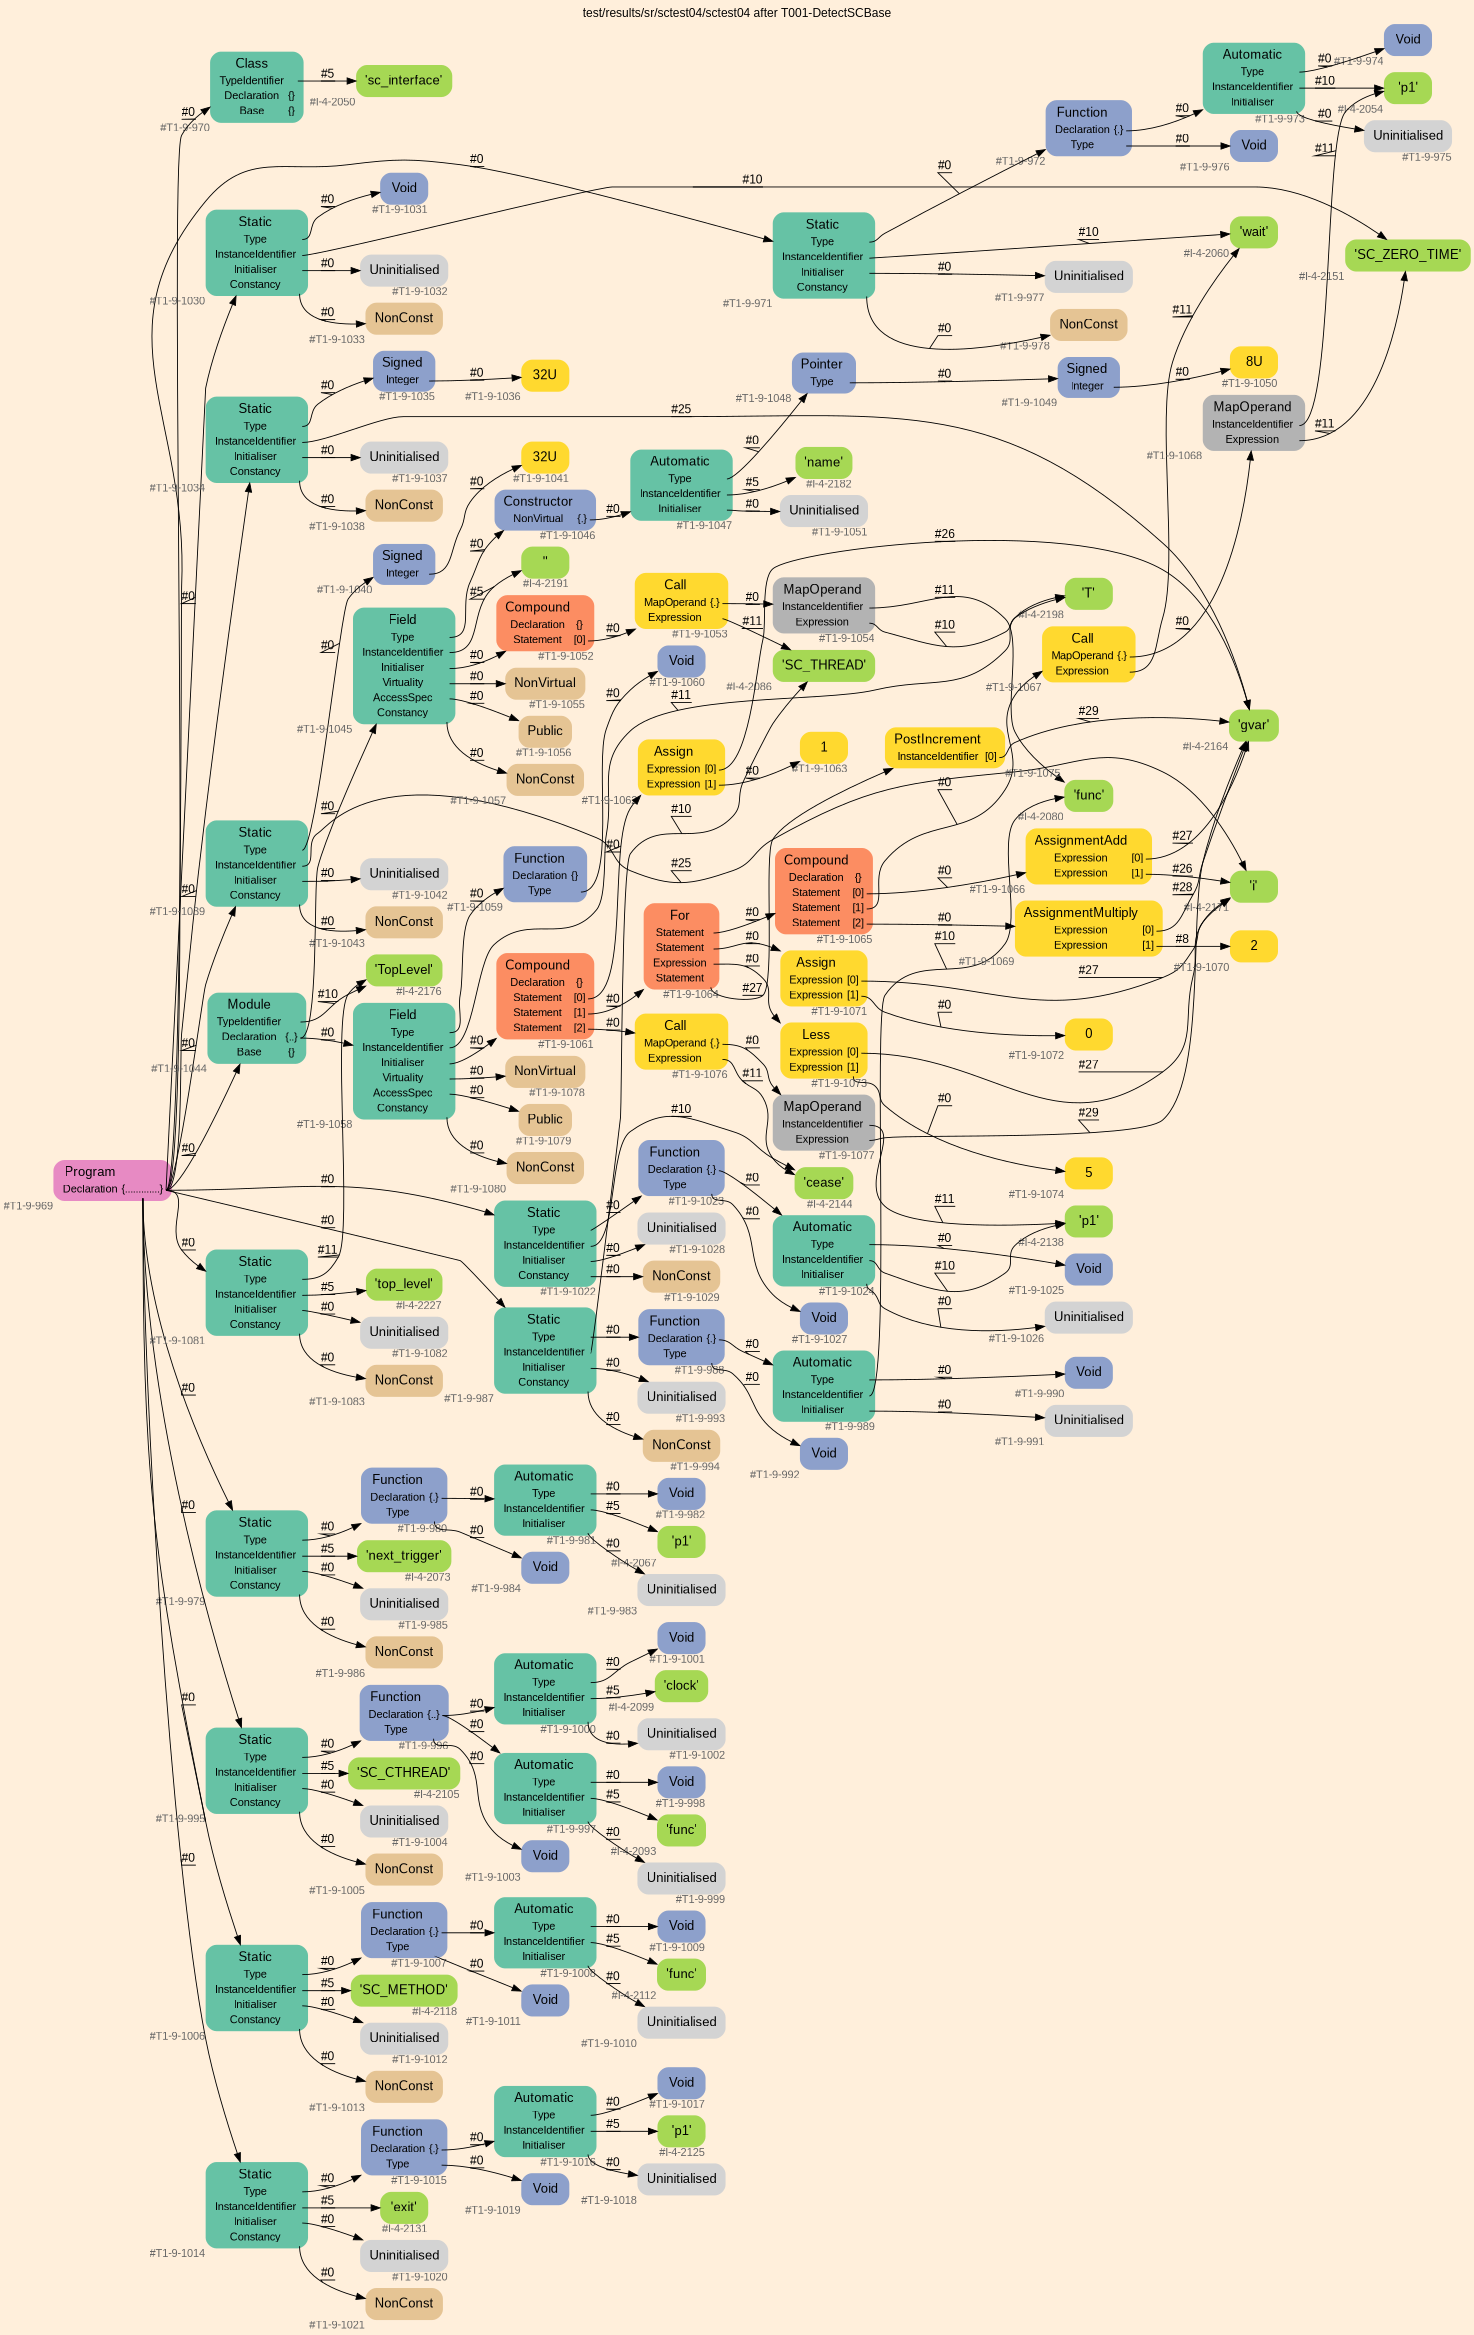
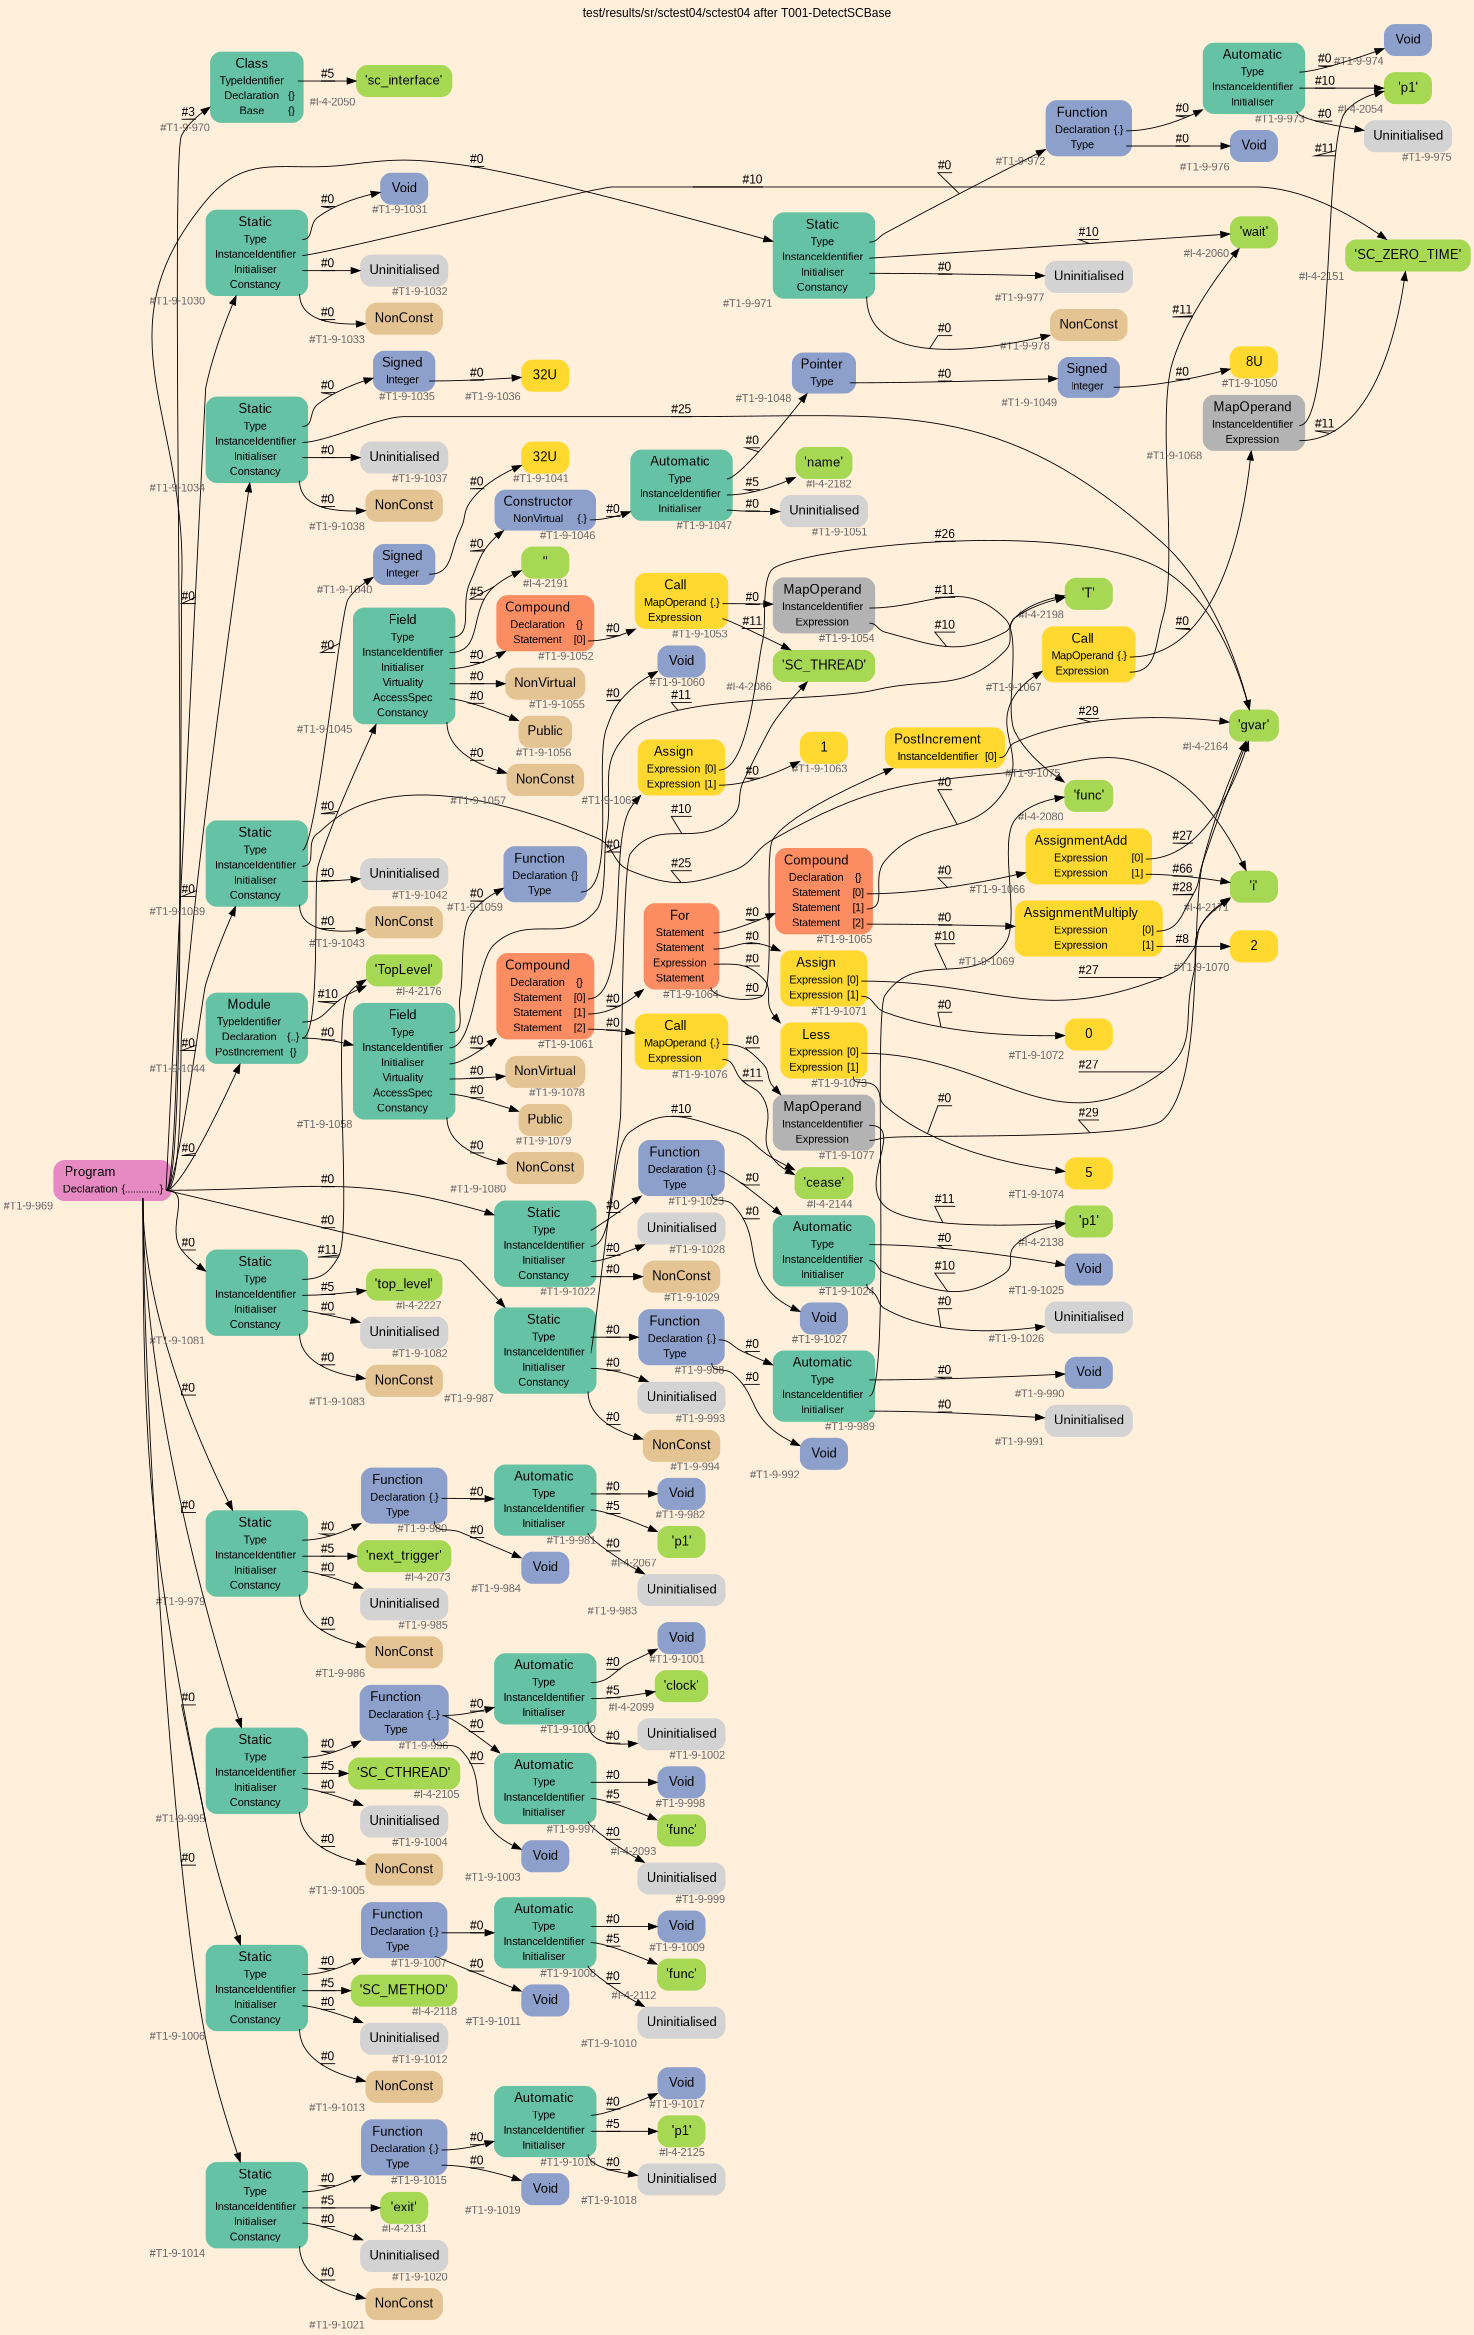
edge "Program" -> "Class": label "#0" -> "#3"
edge "AssignmentAdd" -> "'i'": label "#26" -> "#66"
edge "For" -> "PostIncrement": label "#27" -> "#0"
node "Module": text "Base" -> "PostIncrement"
